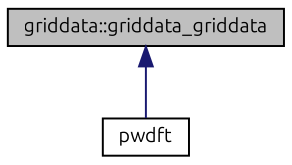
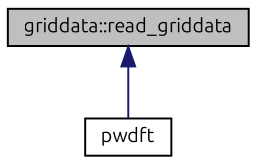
node "griddata::griddata_griddata": label "griddata::griddata_griddata" -> "griddata::read_griddata"
